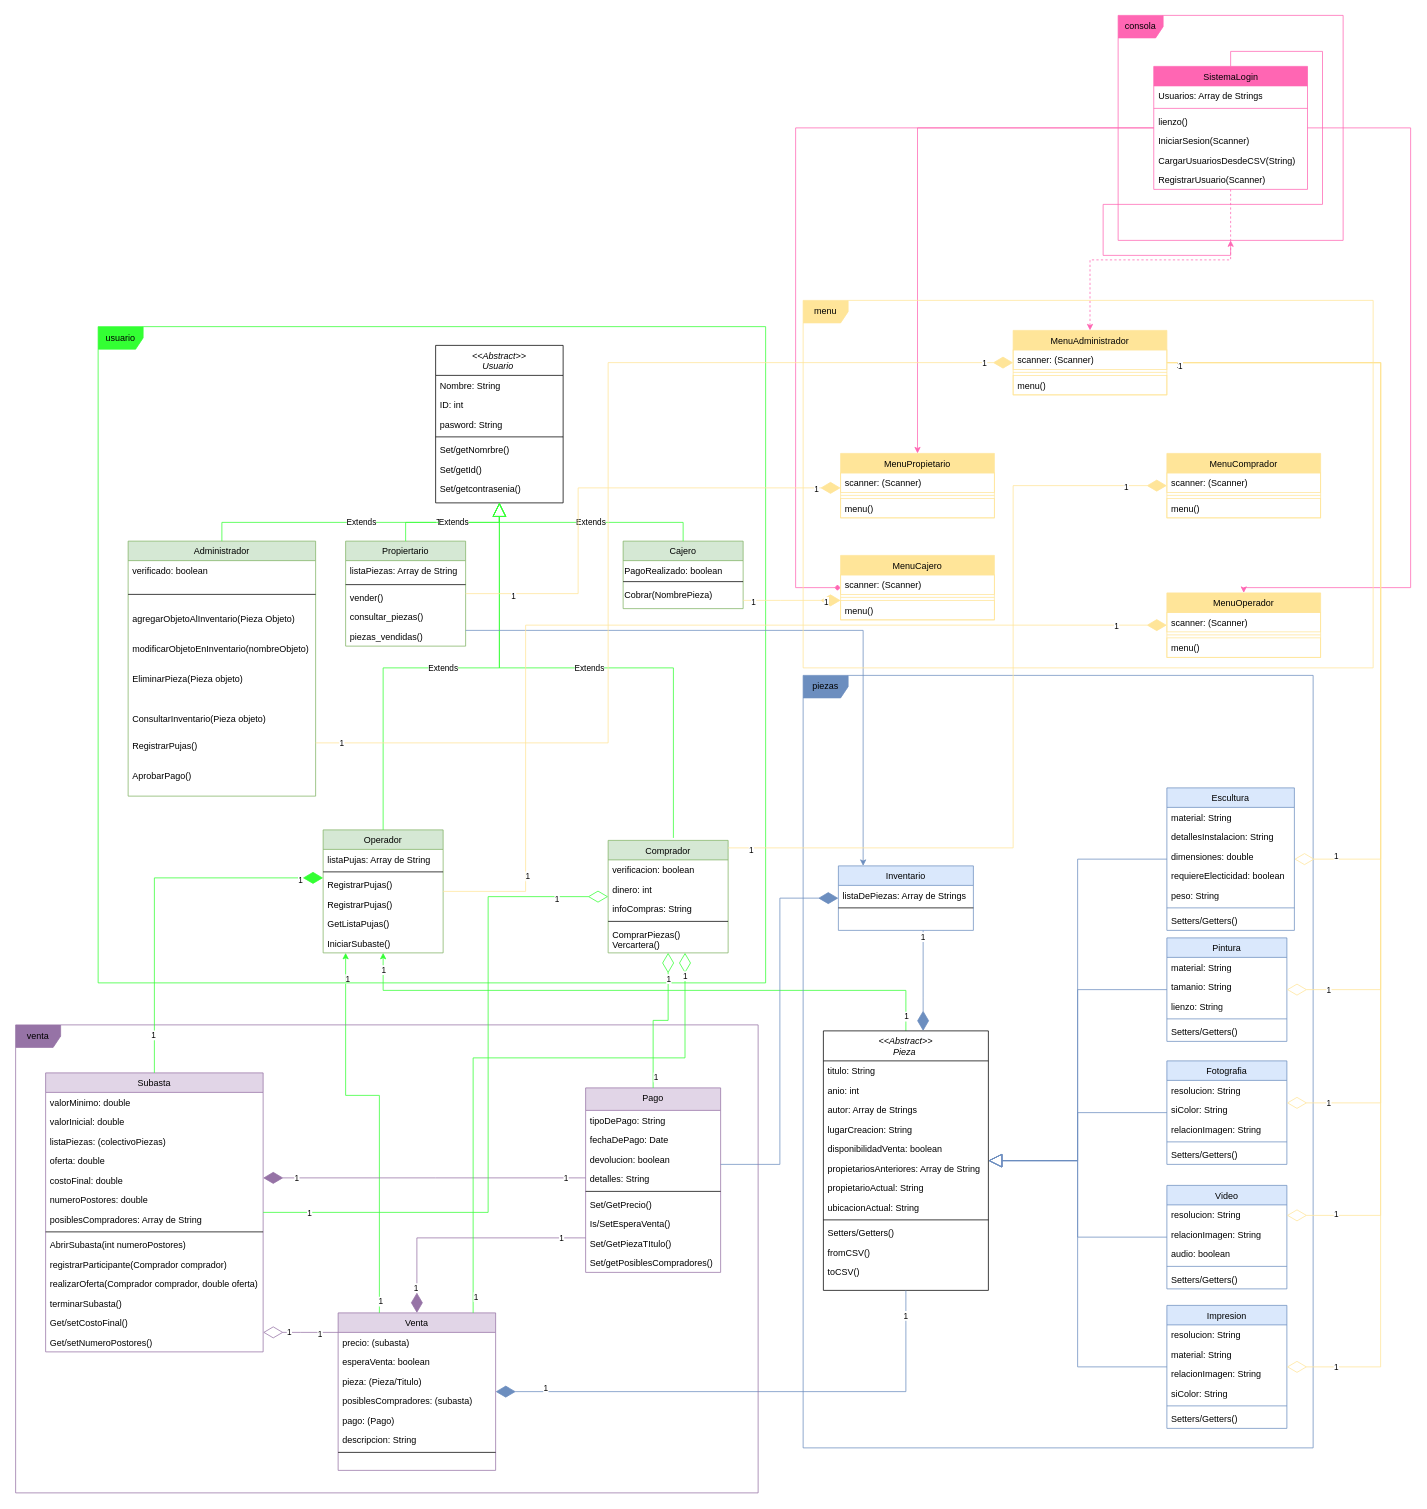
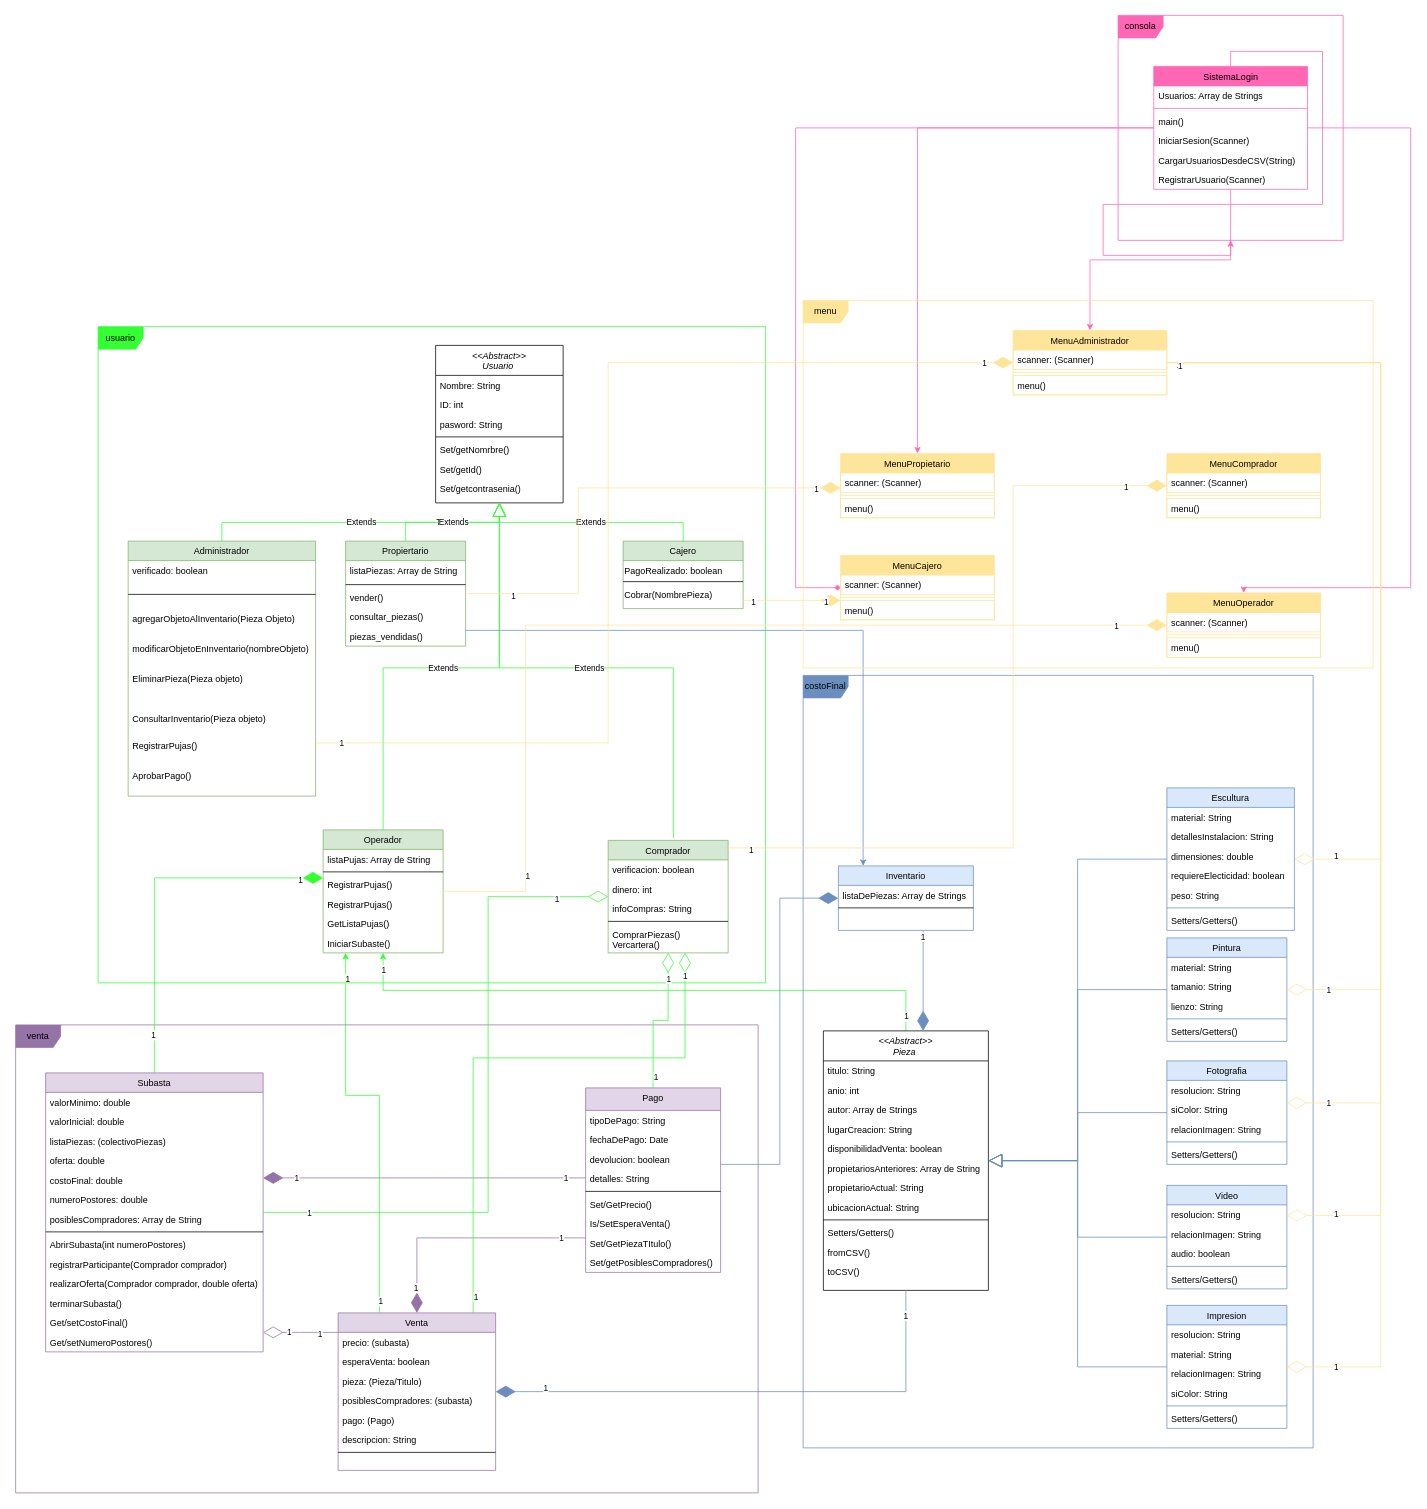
node "lienzo()": label "lienzo()" -> "main()"
edge "SistemaLogin" -> "MenuAdministrador": style dashed -> solid
node "piezas": label "piezas" -> "costoFinal"
